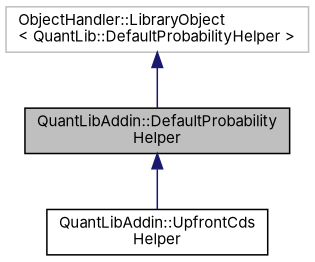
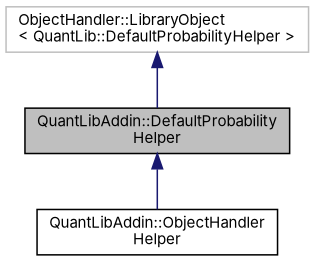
node "QuantLibAddin::UpfrontCds Helper": label "QuantLibAddin::UpfrontCds Helper" -> "QuantLibAddin::ObjectHandler Helper"
